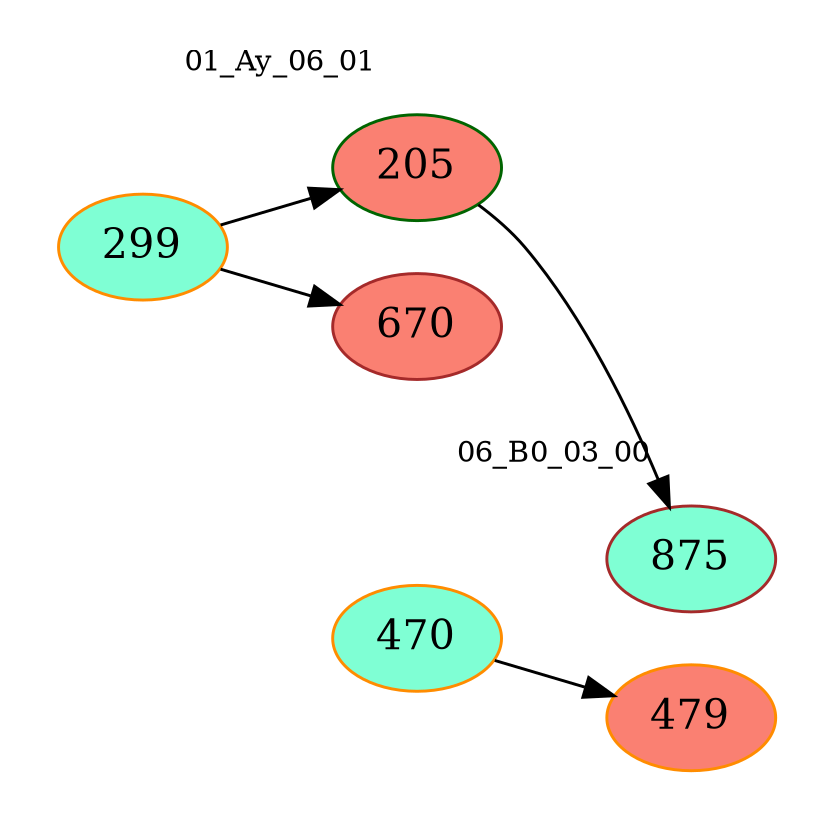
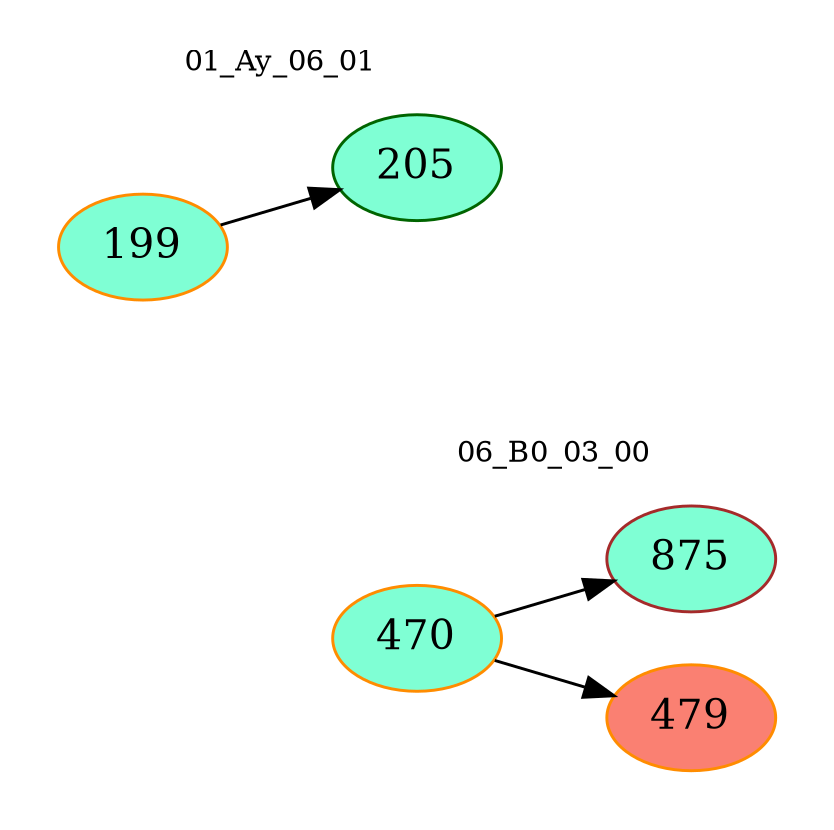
node "205": fillcolor salmon -> aquamarine
node "299": label "299" -> "199"
node "670": removed
edge "205" -> "875": now "470" -> "875"
